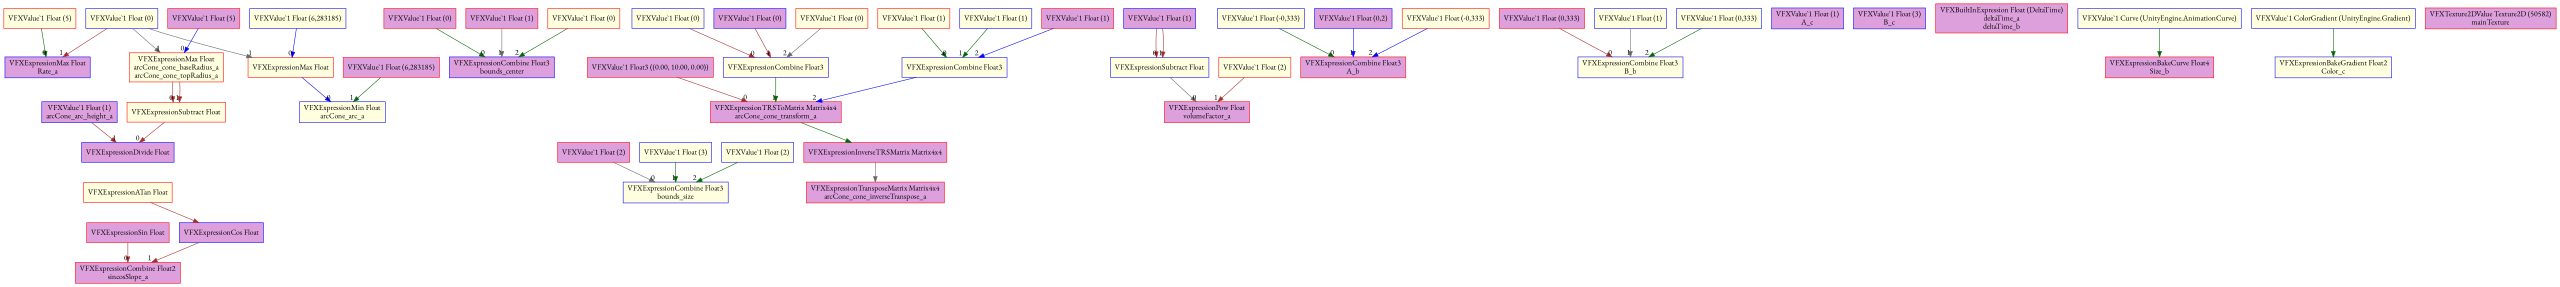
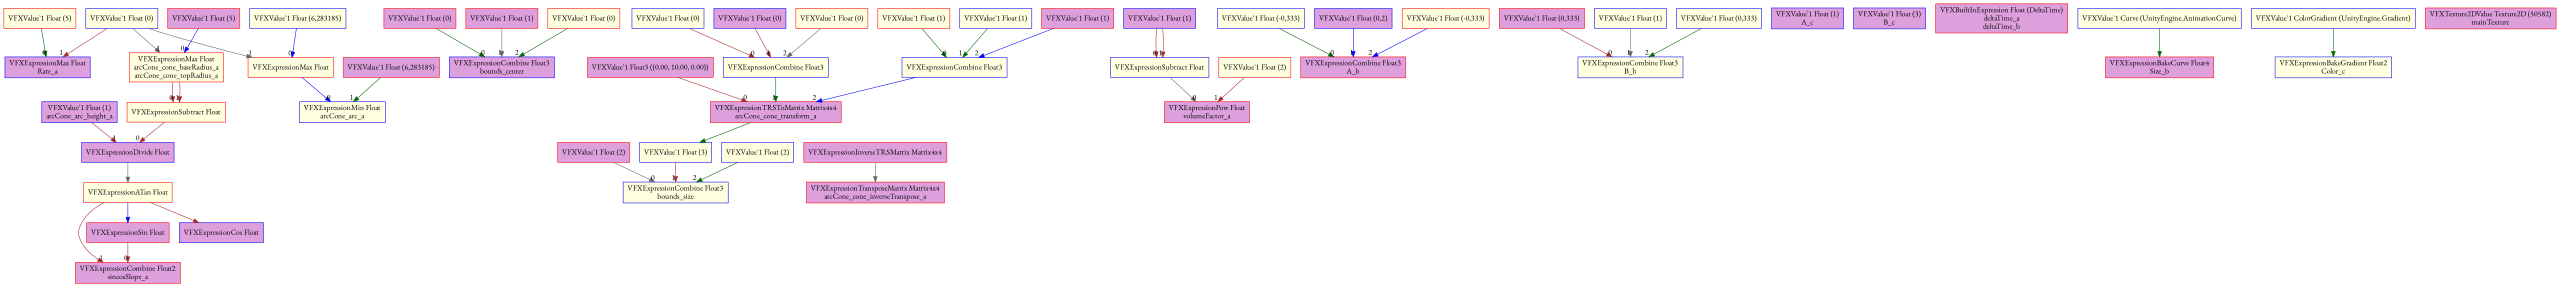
edge "VFXExpressionTRSToMatrix Matrix4x4 arcCone_cone_transform_a" -> "VFXExpressionInverseTRSMatrix Matrix4x4": now "VFXExpressionTRSToMatrix Matrix4x4 arcCone_cone_transform_a" -> "VFXValue`1 Float (3)"
edge "VFXValue`1 Float (3)" -> "VFXExpressionCombine Float3 bounds_size": color darkgreen -> brown
edge "VFXExpressionDivide Float" -> "VFXExpressionATan Float": added
edge "VFXExpressionATan Float" -> "VFXExpressionSin Float": added
edge "VFXExpressionCos Float" -> "VFXExpressionCombine Float2 sincosSlope_a": now "VFXExpressionATan Float" -> "VFXExpressionCombine Float2 sincosSlope_a"
